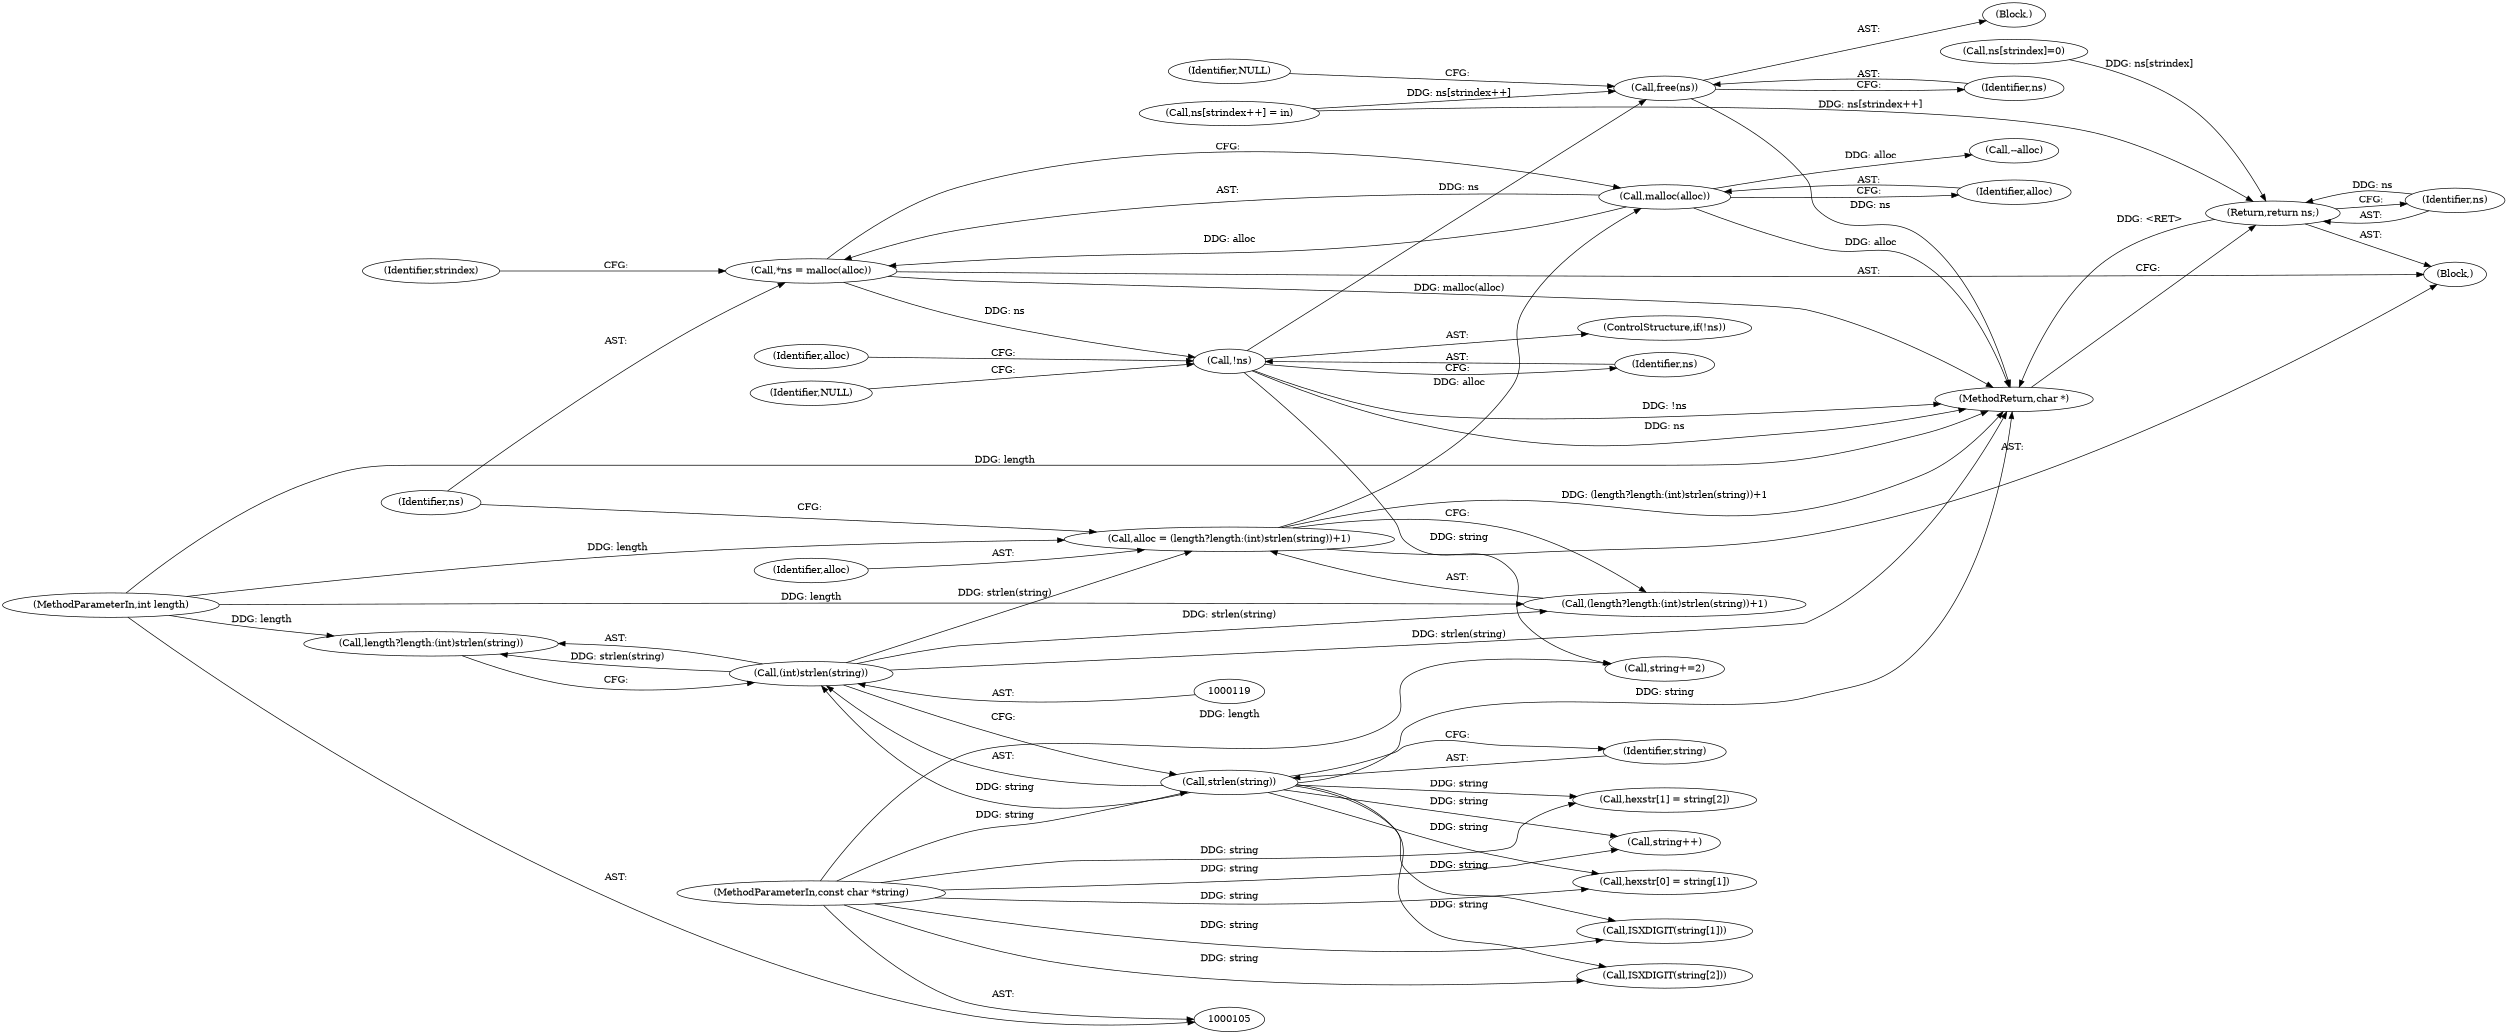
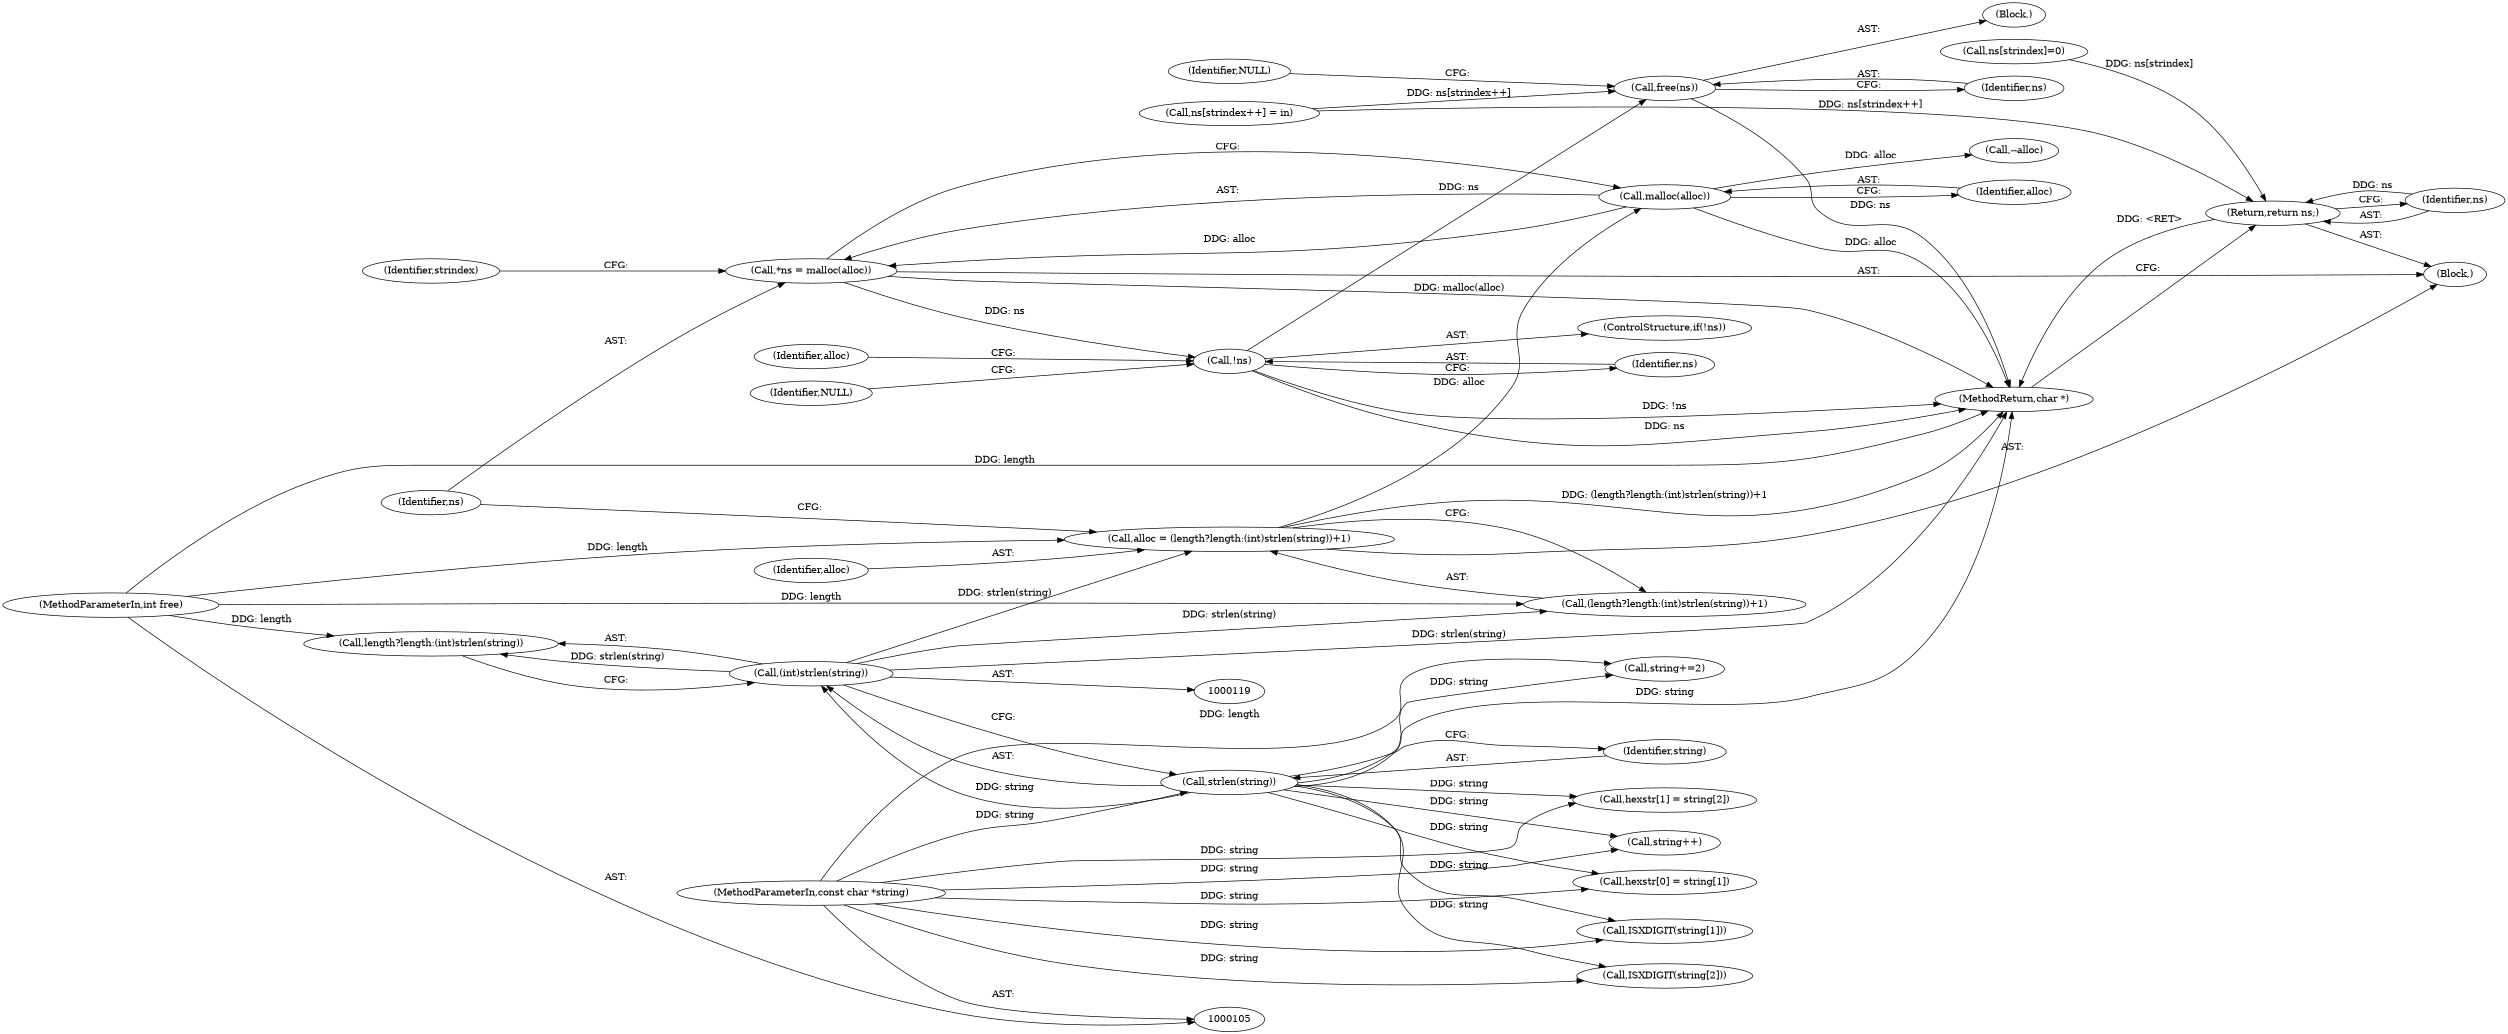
edge "(Call,!ns)" -> "(Call,string+=2)": now "(Call,strlen(string))" -> "(Call,string+=2)"
node "(MethodParameterIn,int length)": label "(MethodParameterIn,int length)" -> "(MethodParameterIn,int free)"
edge "1000119" -> "(Call,(int)strlen(string))": reversed
